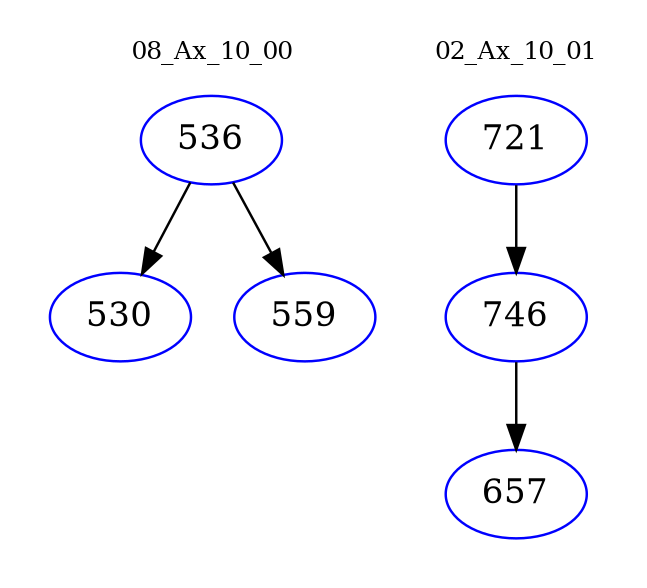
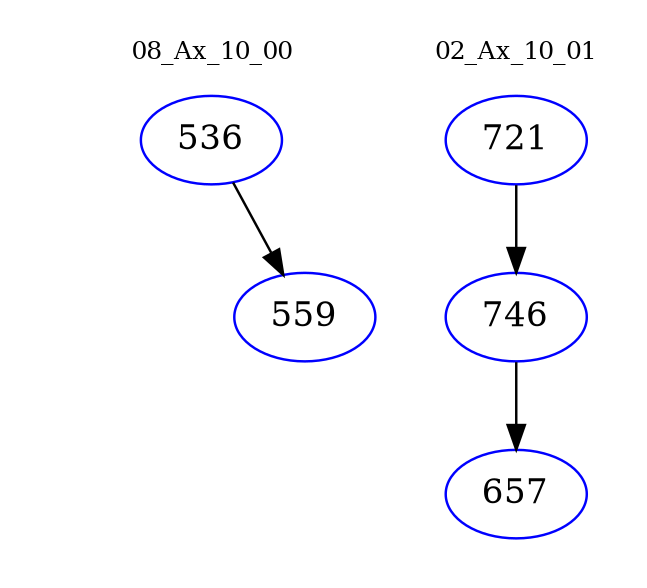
node "530": removed
